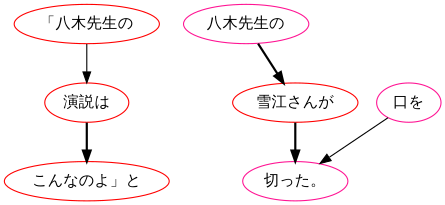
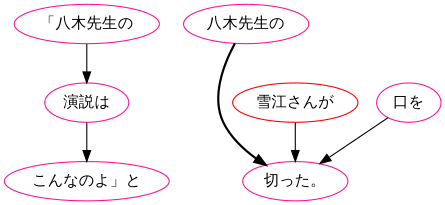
node "「八木先生の": color red -> deeppink
edge "八木先生の" -> "雪江さんが": now "八木先生の" -> "切った。"
node "演説は": color red -> deeppink
edge "演説は" -> "こんなのよ」と": style bold -> solid
edge "雪江さんが" -> "切った。": style bold -> solid
node "こんなのよ」と": color red -> deeppink
